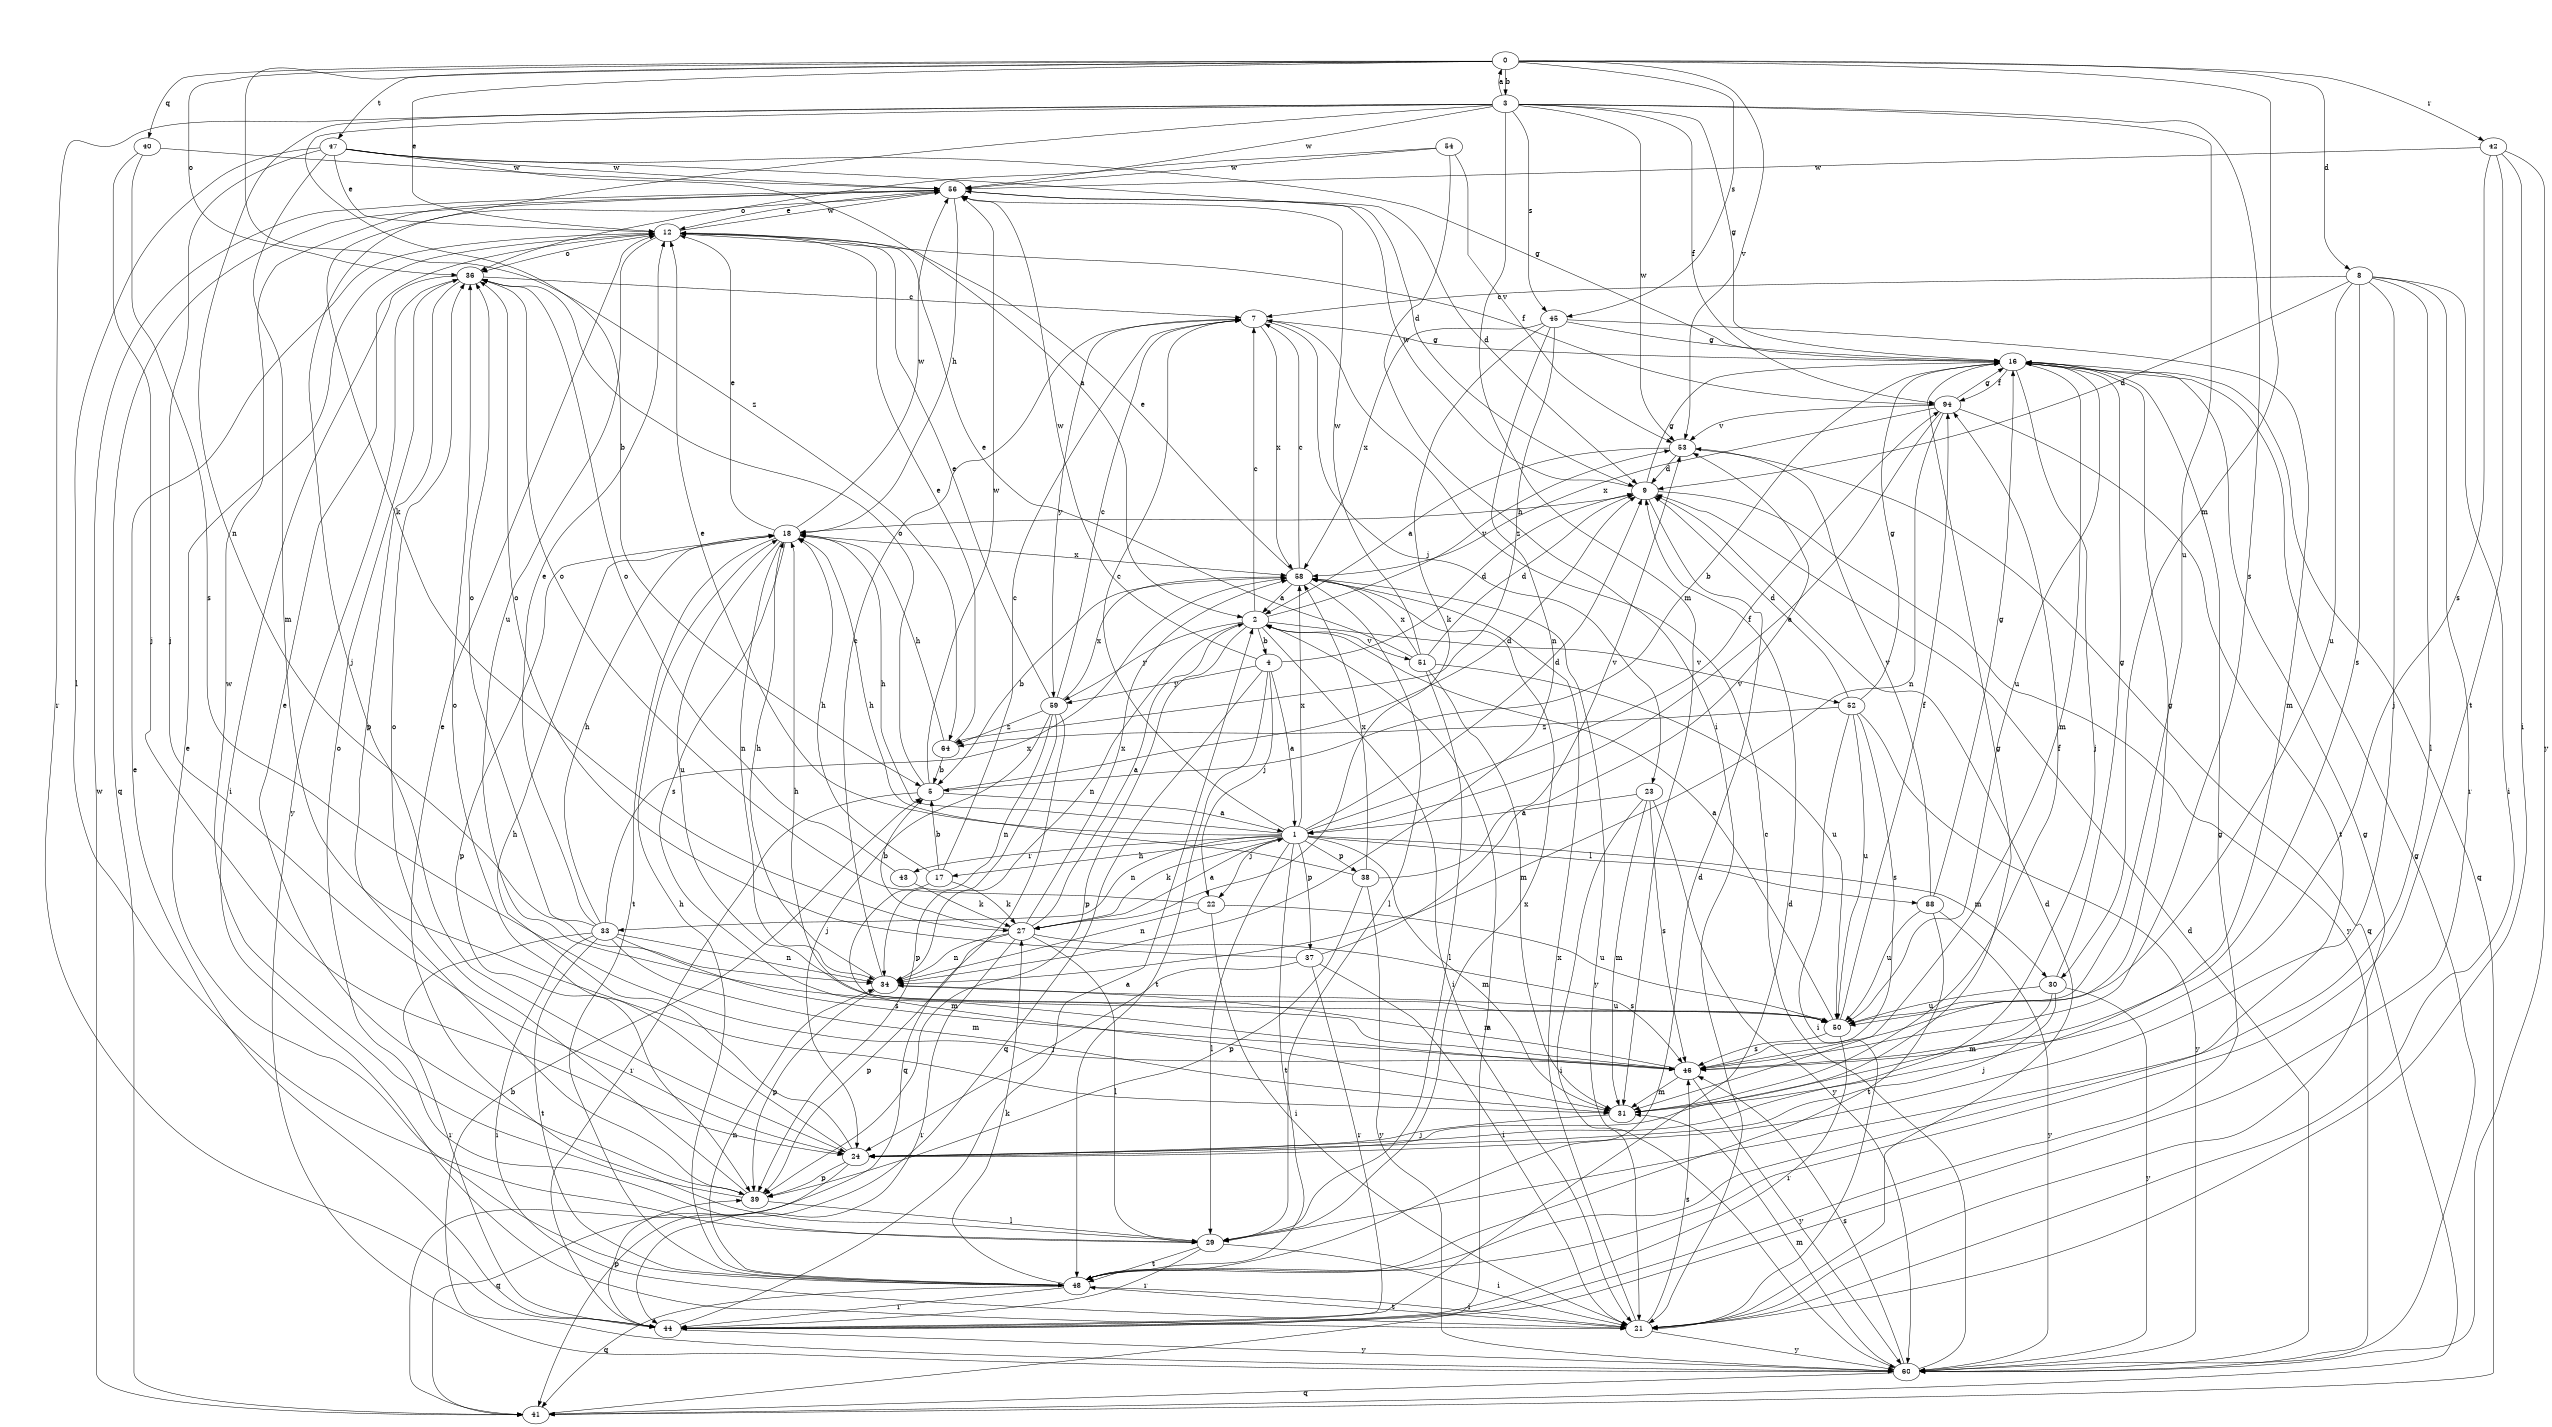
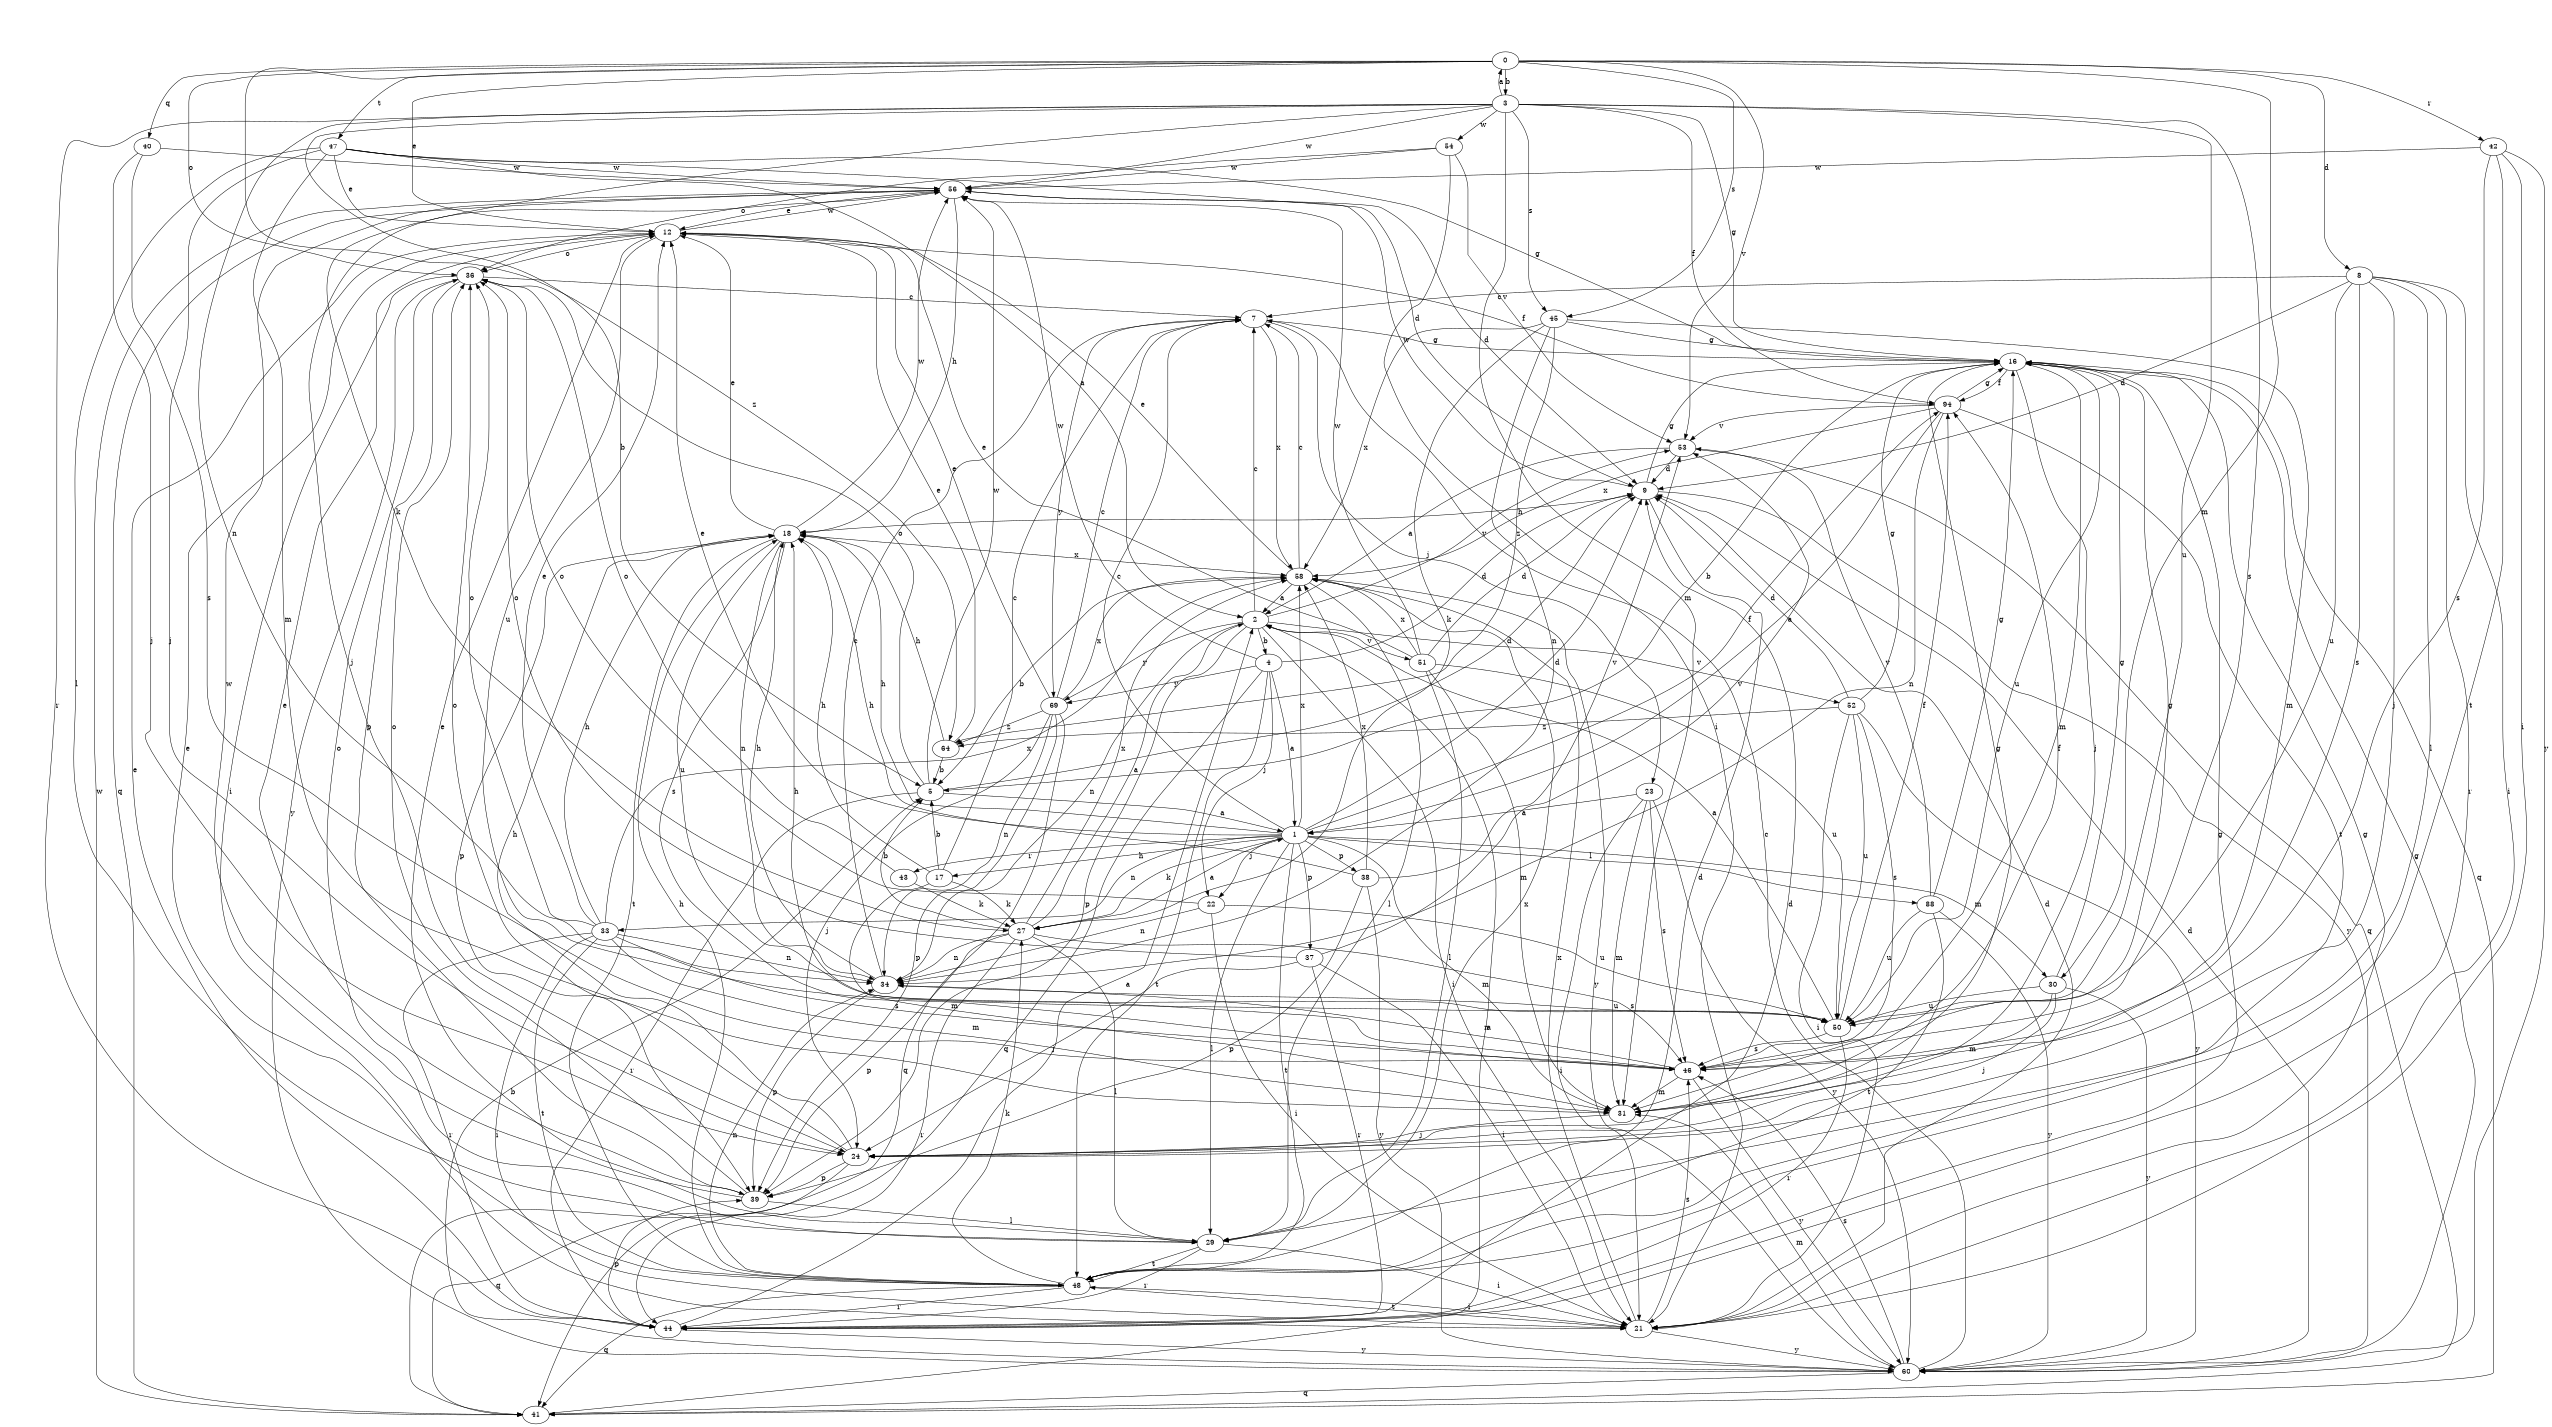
edge "3" -> "53": now "3" -> "54"
node "59": label "59" -> "69"
